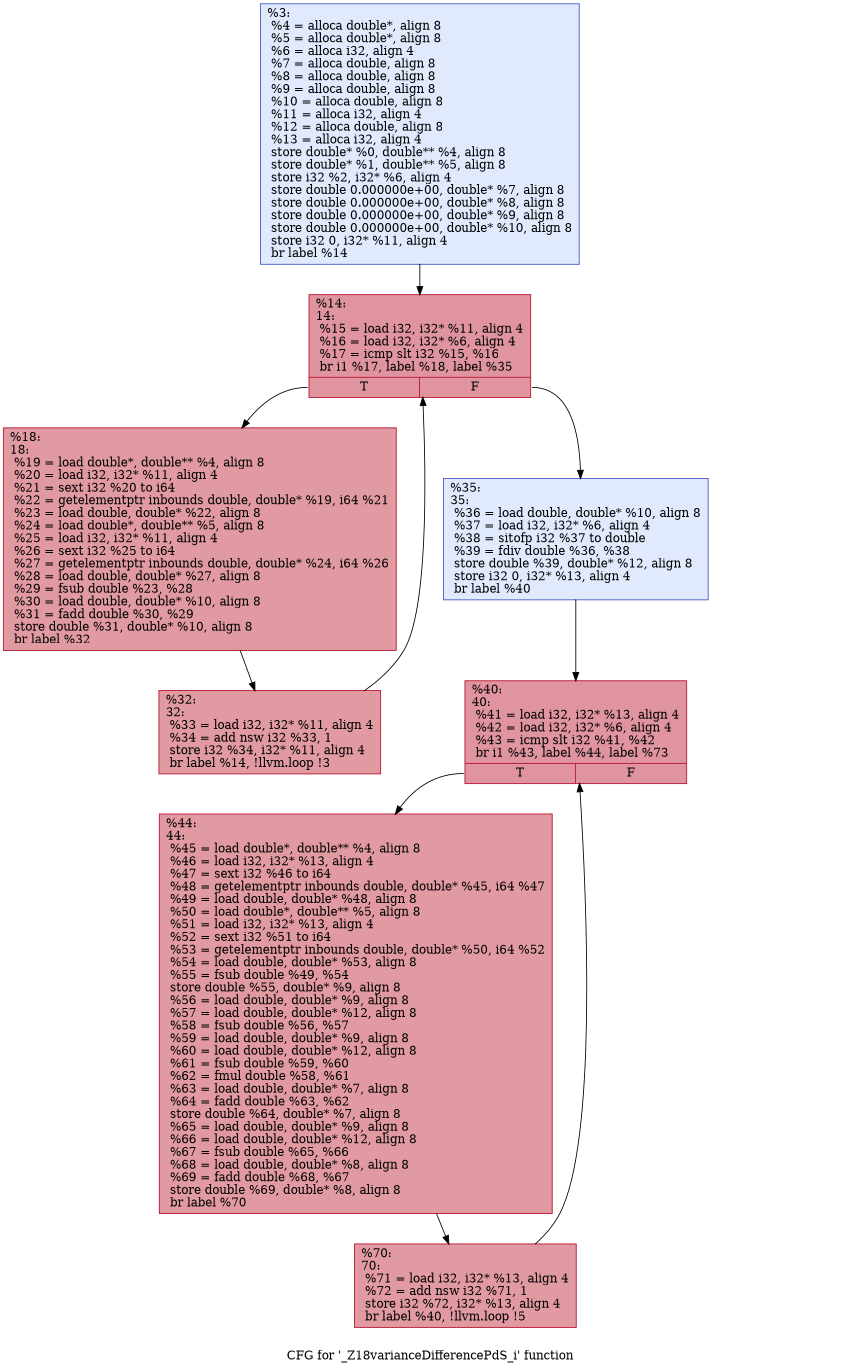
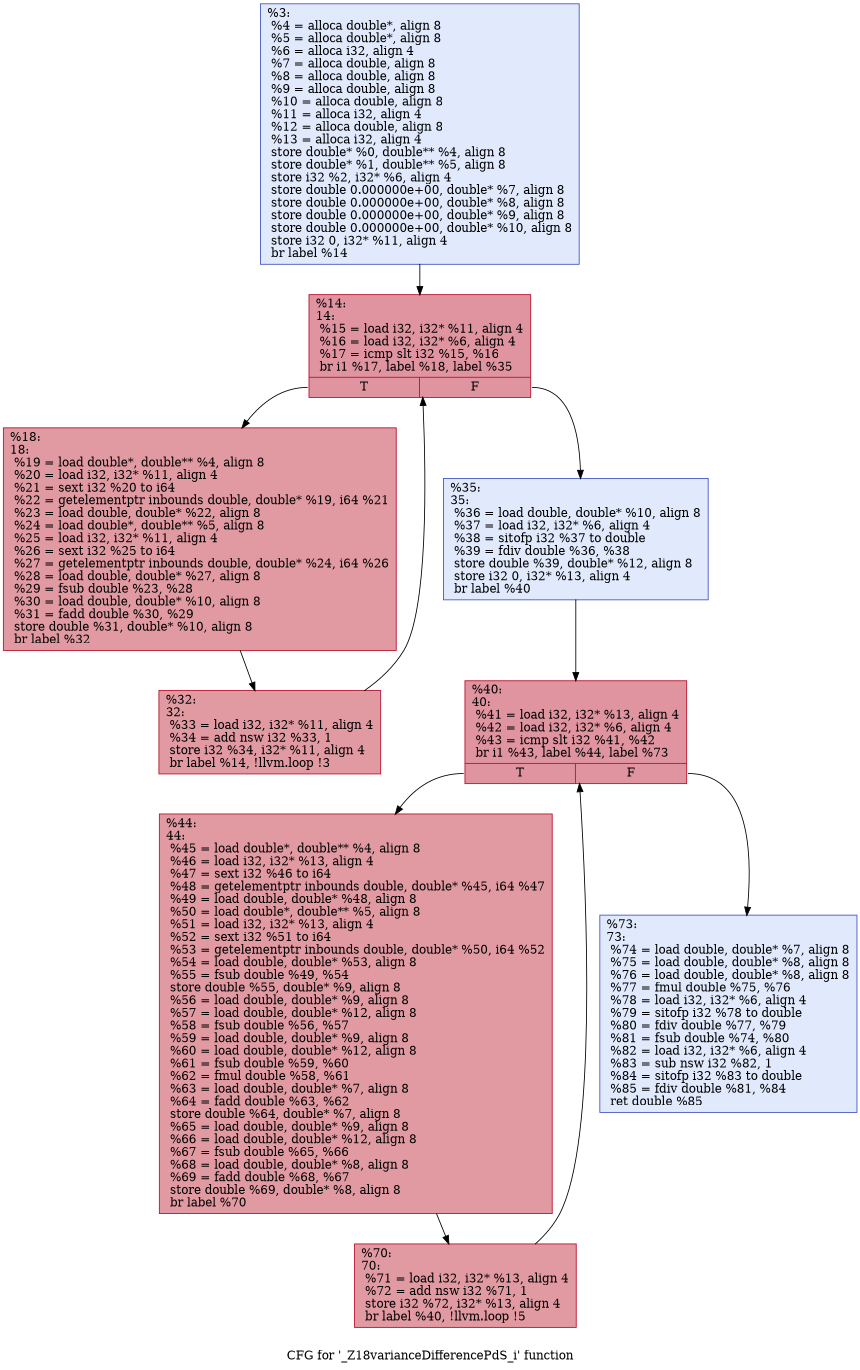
node "%73:": added
